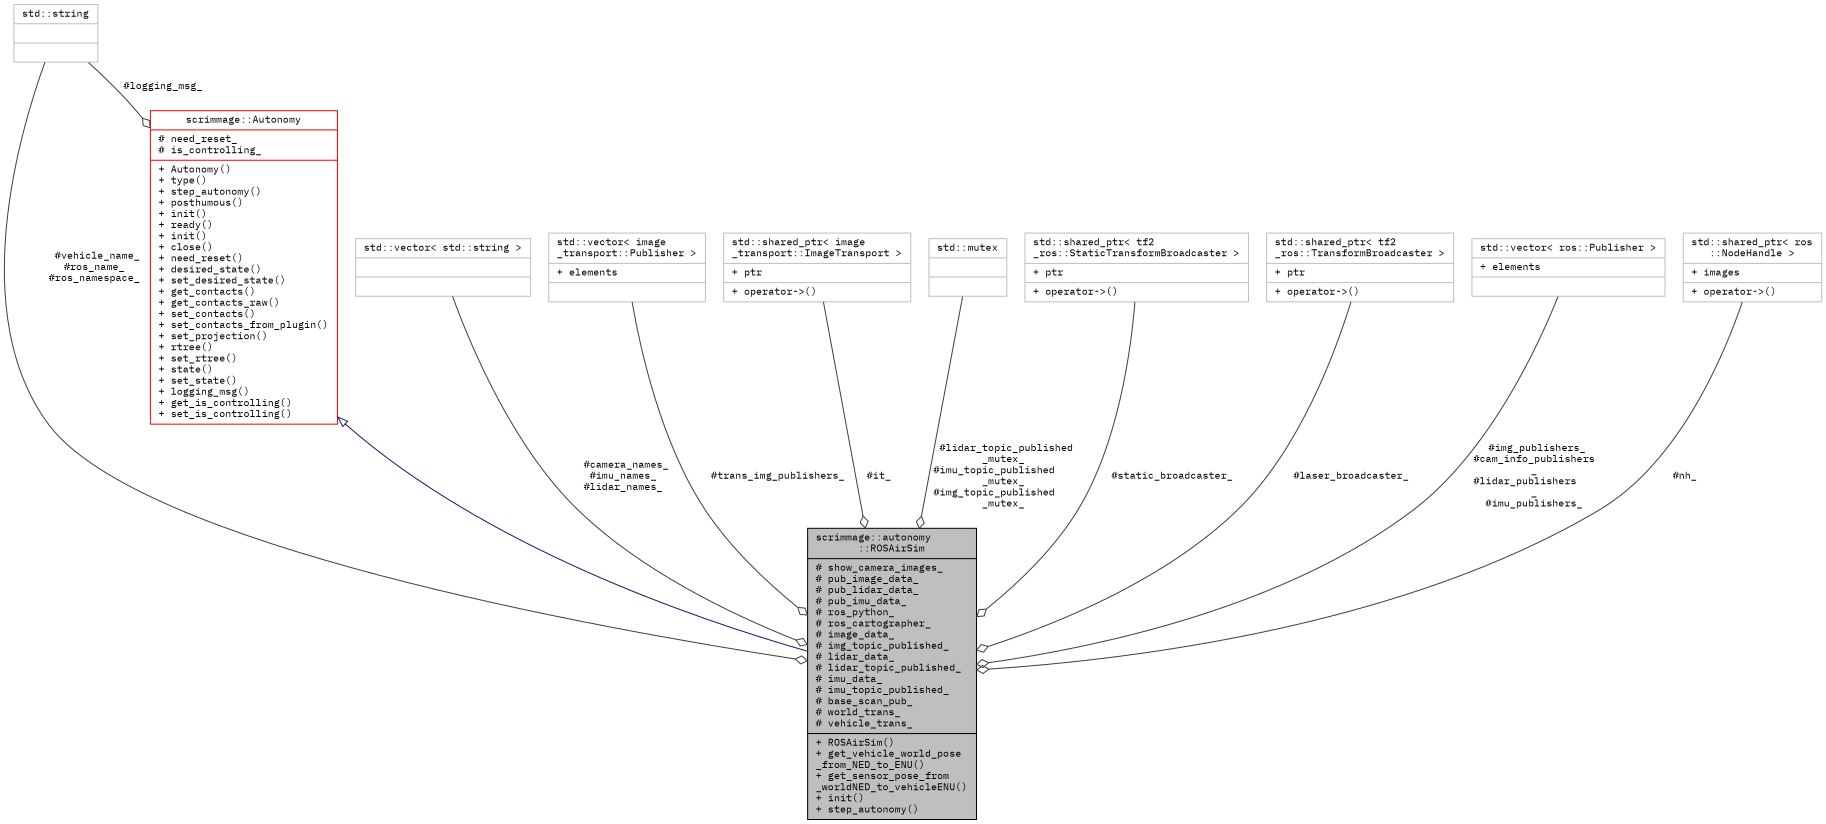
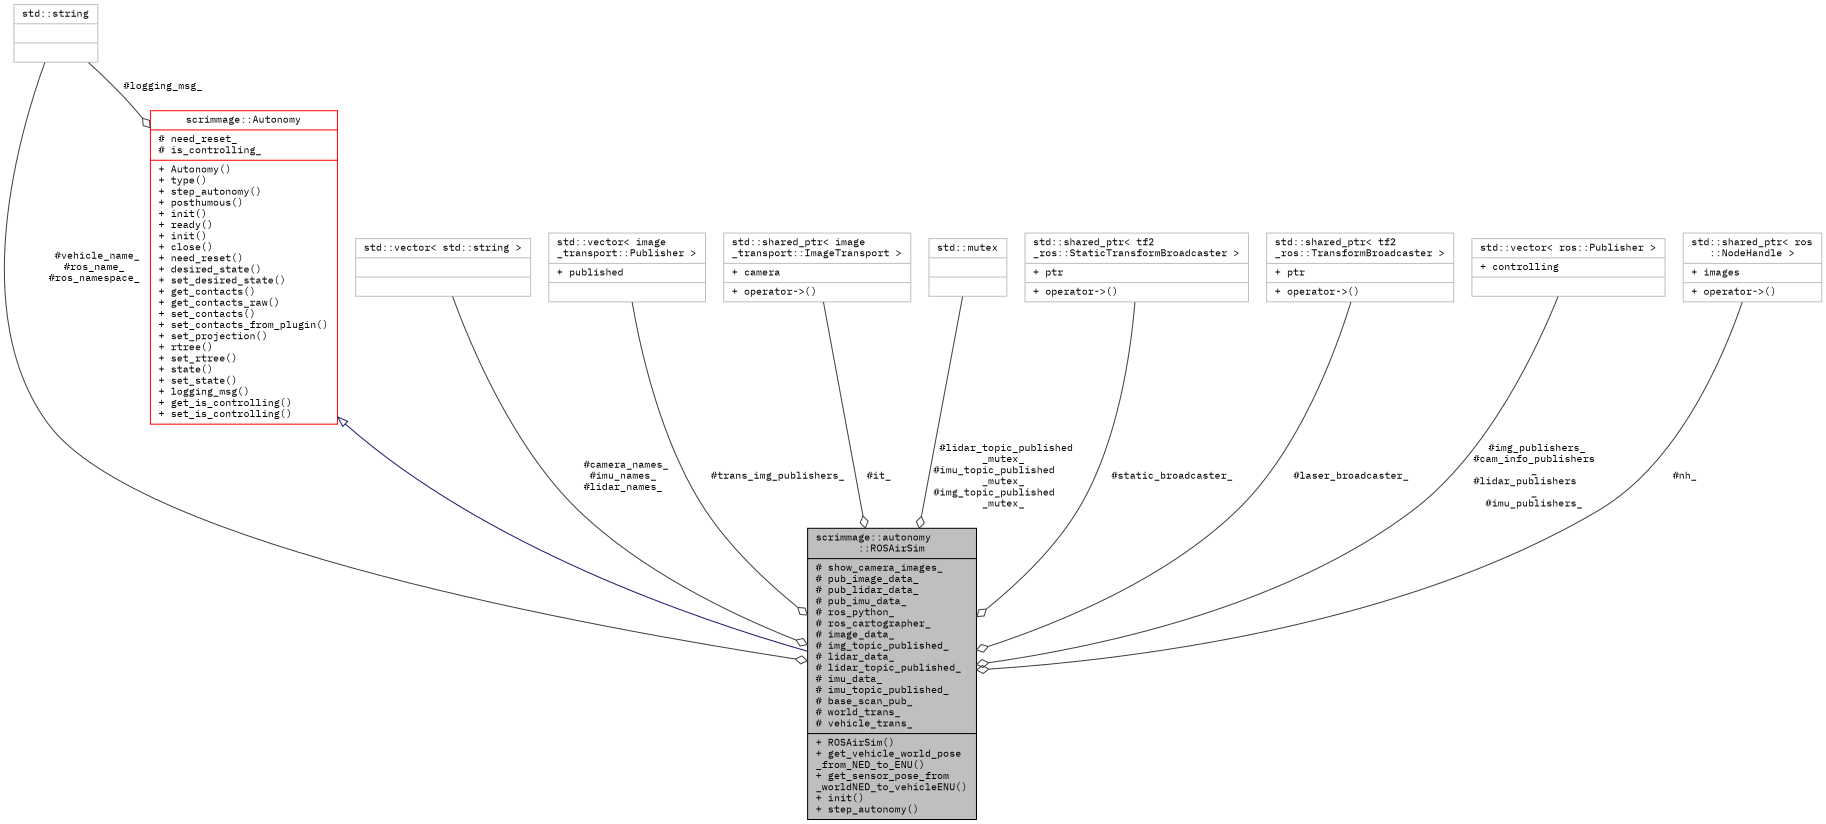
node "std::vector< ros::Publisher >": text "+ elements" -> "+ controlling"
node "std::vector< image": text "+ elements" -> "+ published"
node "std::shared_ptr< image": text "+ ptr" -> "+ camera"
